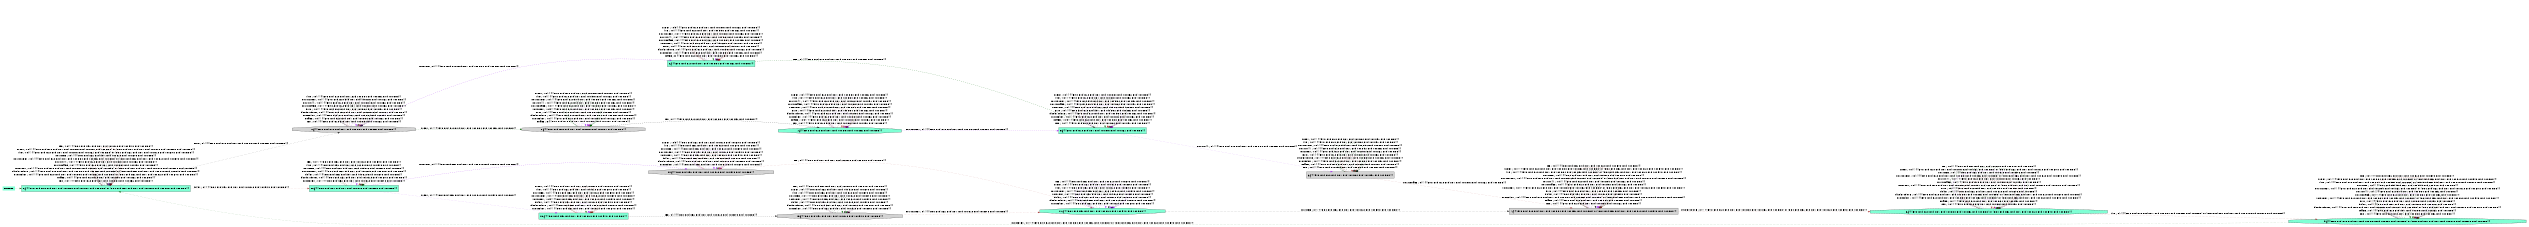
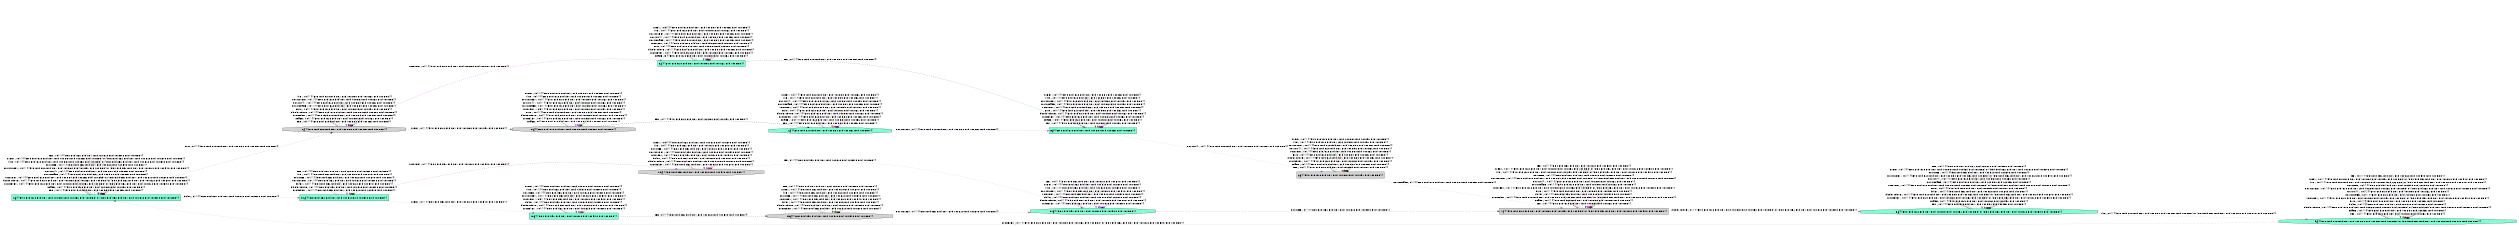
node "__start0": removed
